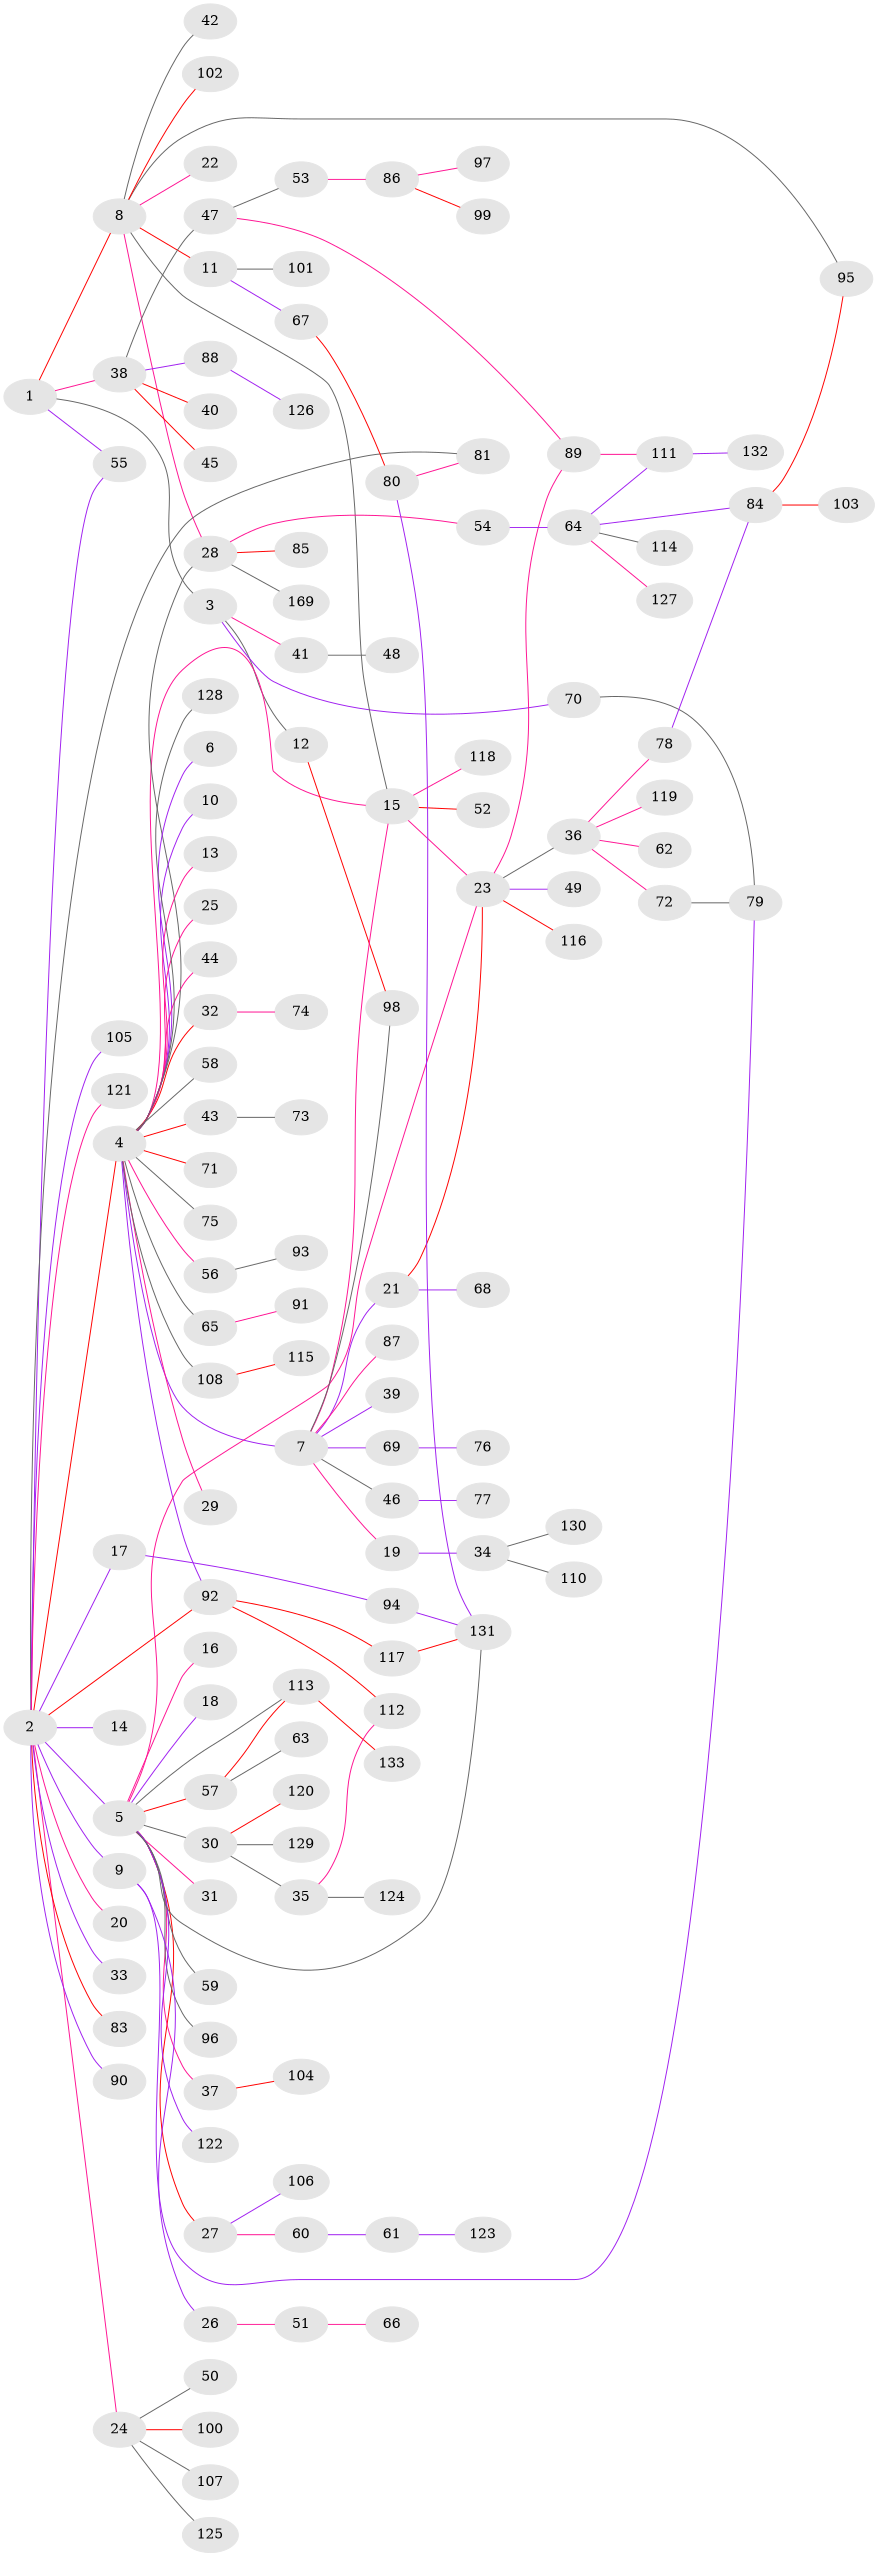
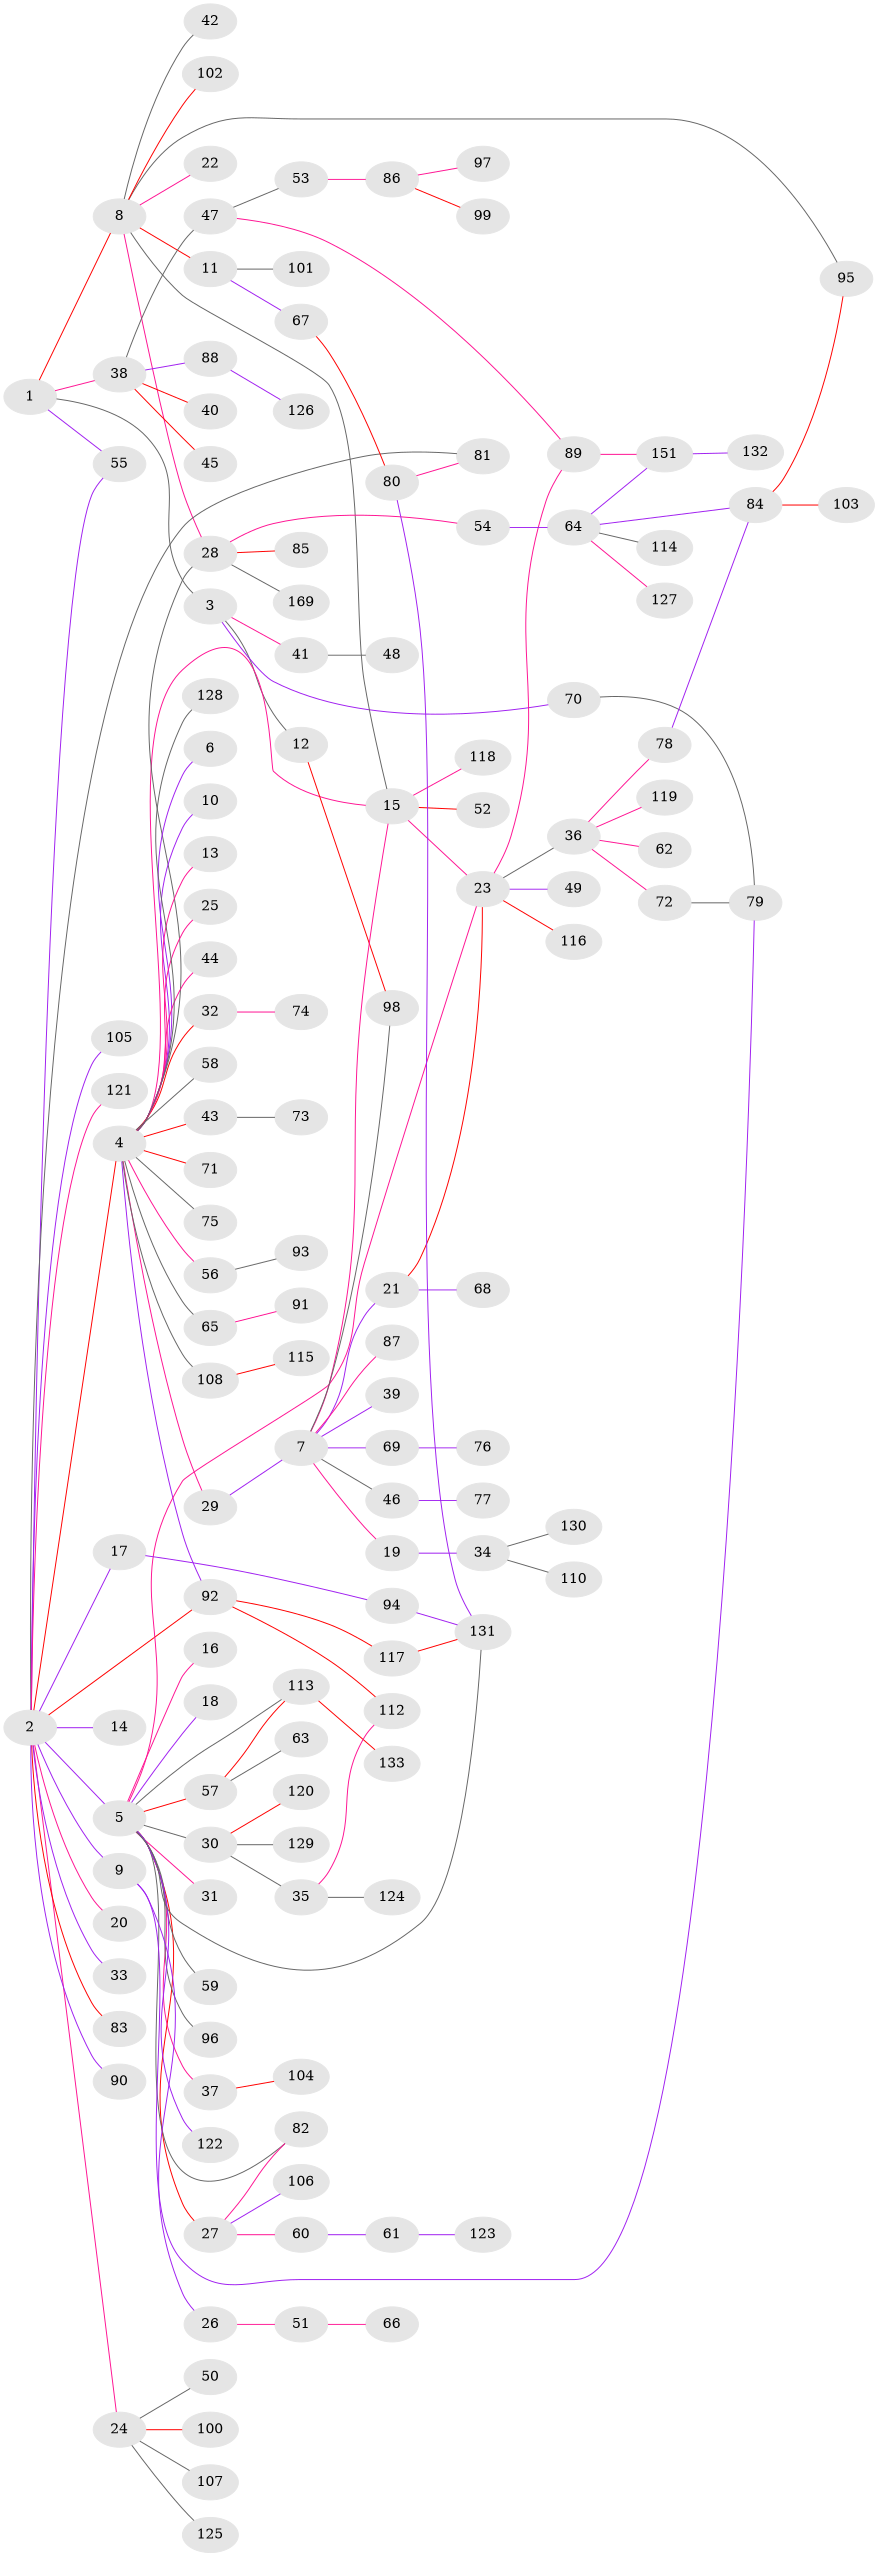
node "111": label "111" -> "151"
edge "4" -- "7": now "29" -- "7"
node "82": added
